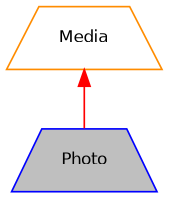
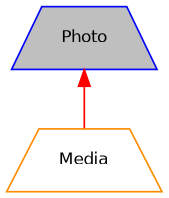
edge "Photo" -> "Media": reversed
